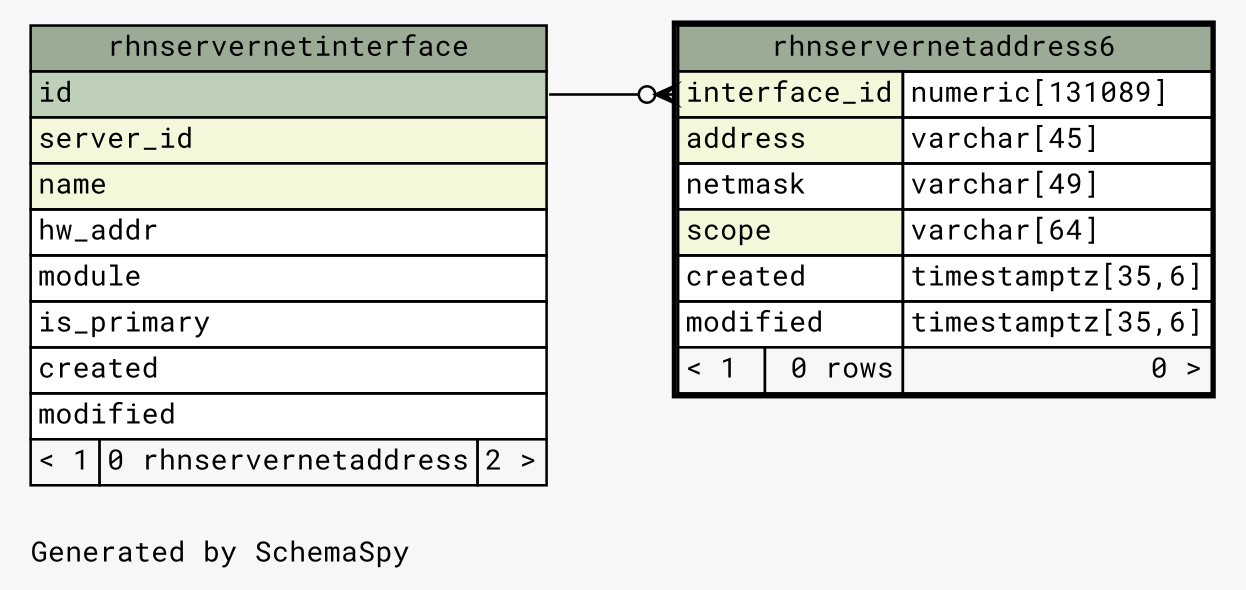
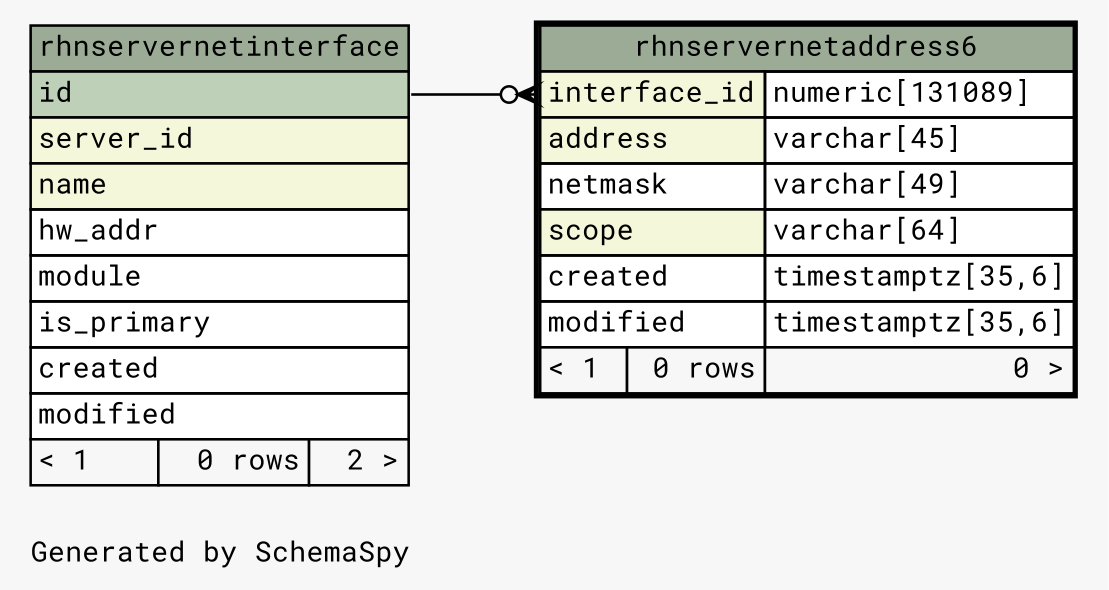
node "rhnservernetinterface": text "0 rhnservernetaddress" -> "0 rows"
